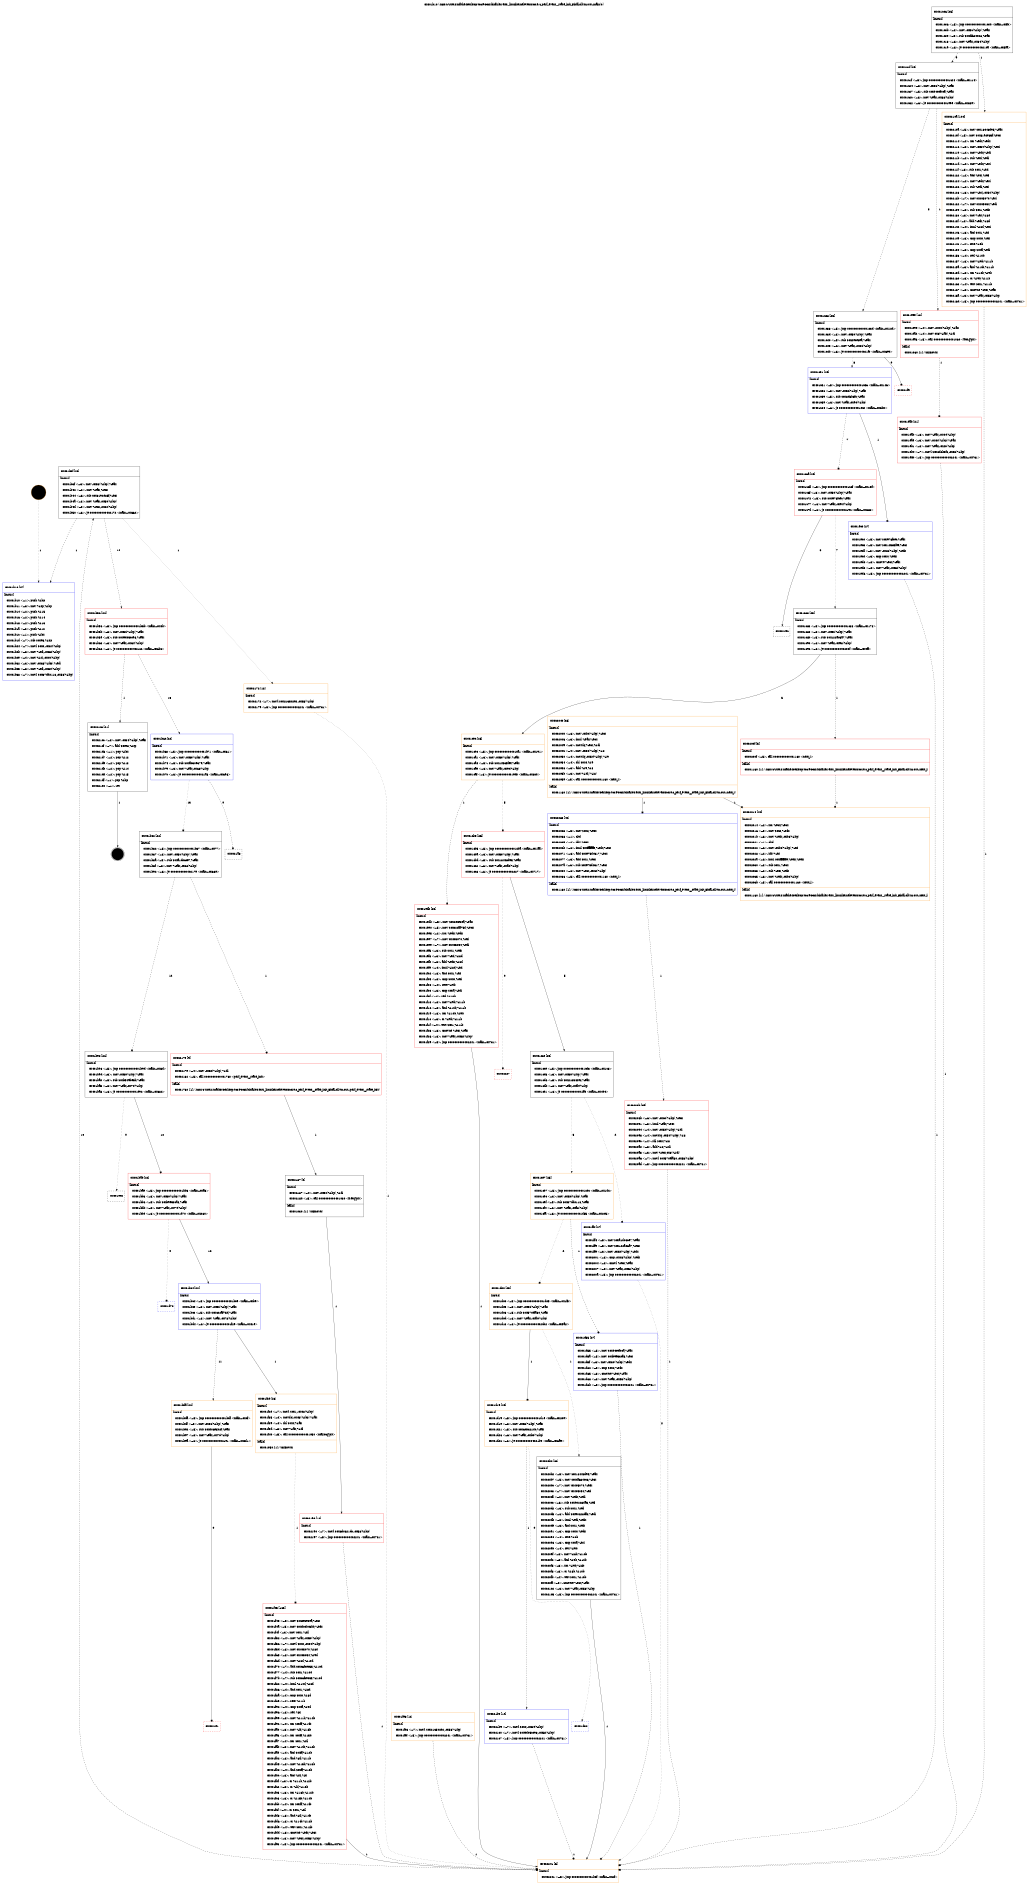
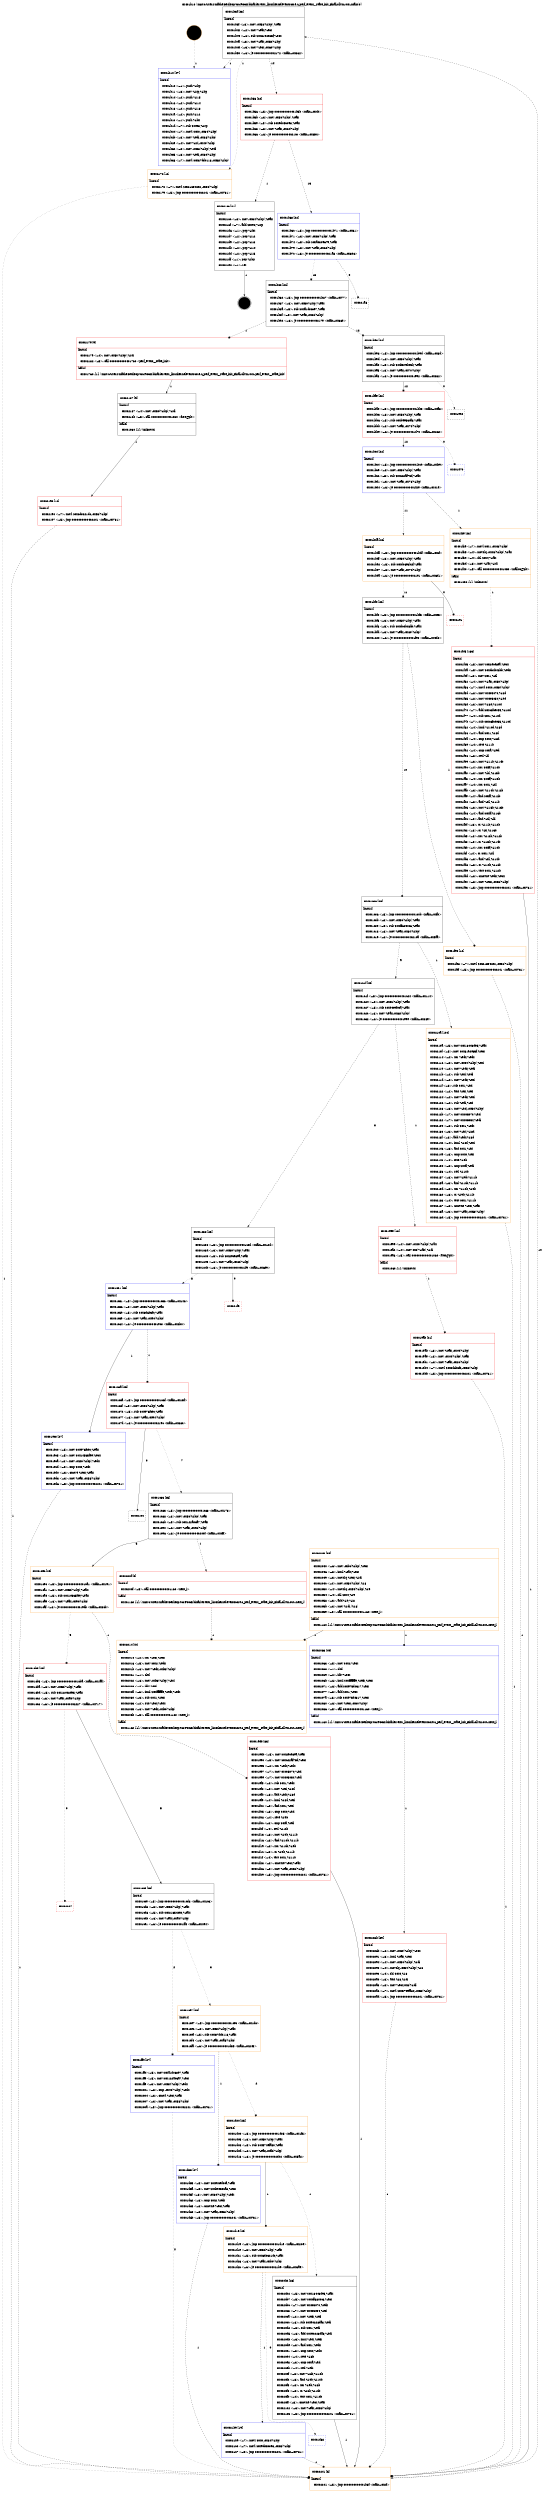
node "0x401bf0 [22]": added
edge "0x401bc4 [22]" -> "0x401f2e [23]": style solid -> dashed
